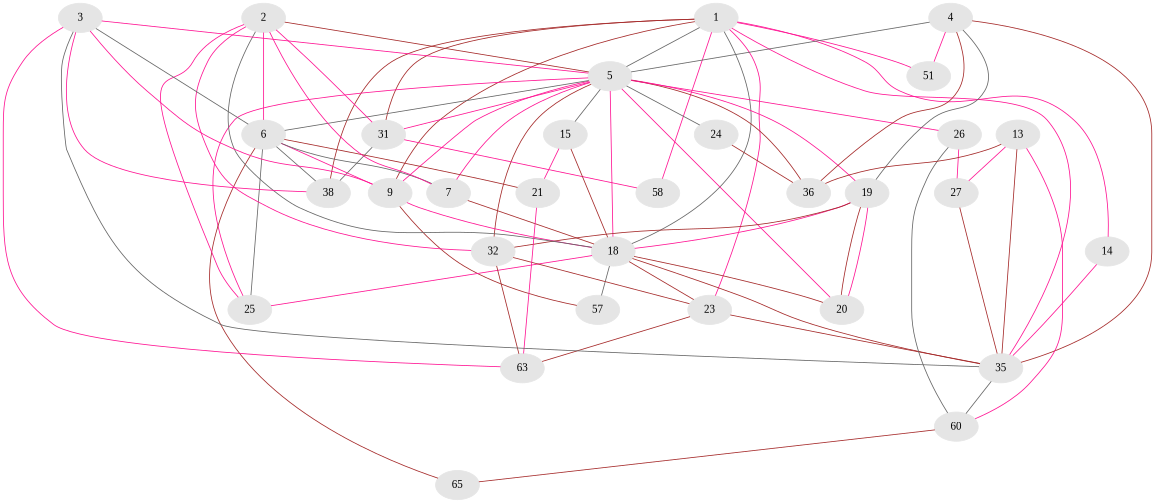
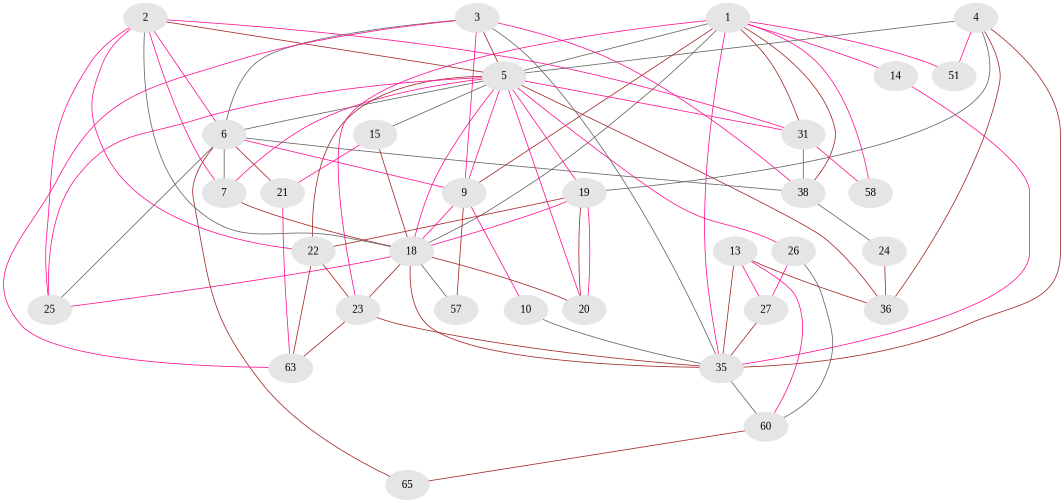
edge "3" -- "5": color deeppink -> brown
edge "5" -- "24": now "38" -- "24"
node "32": label "32" -> "22"
node "10": added
